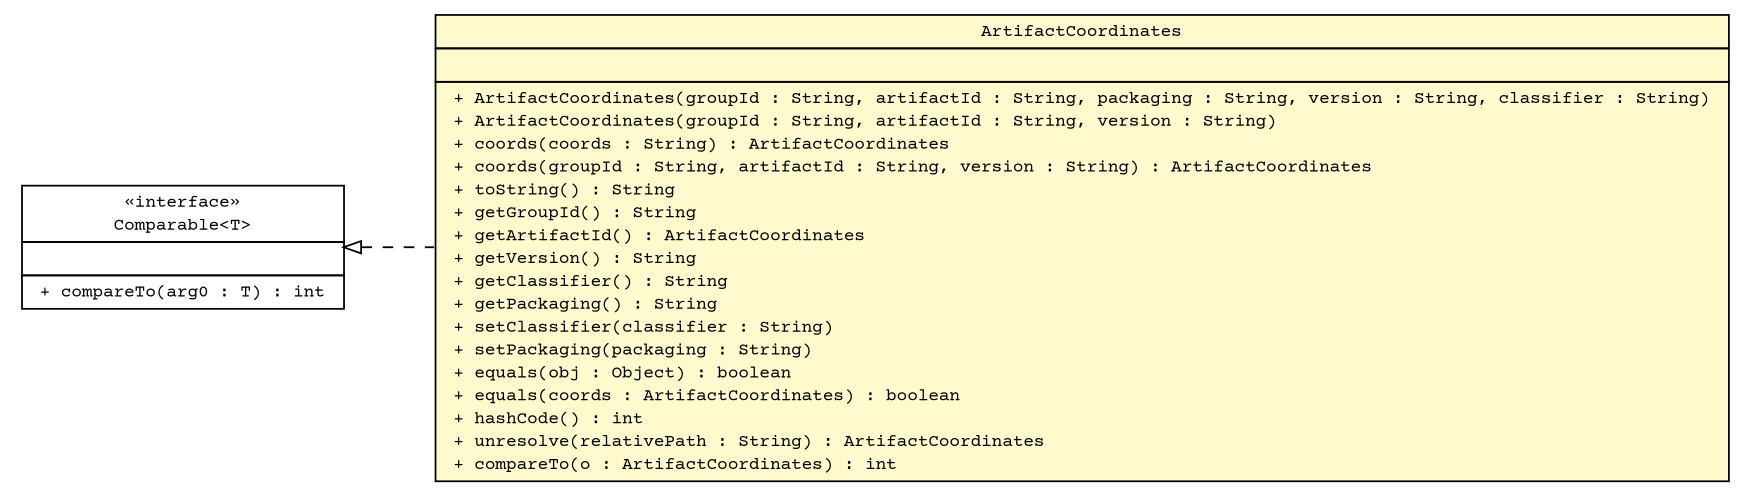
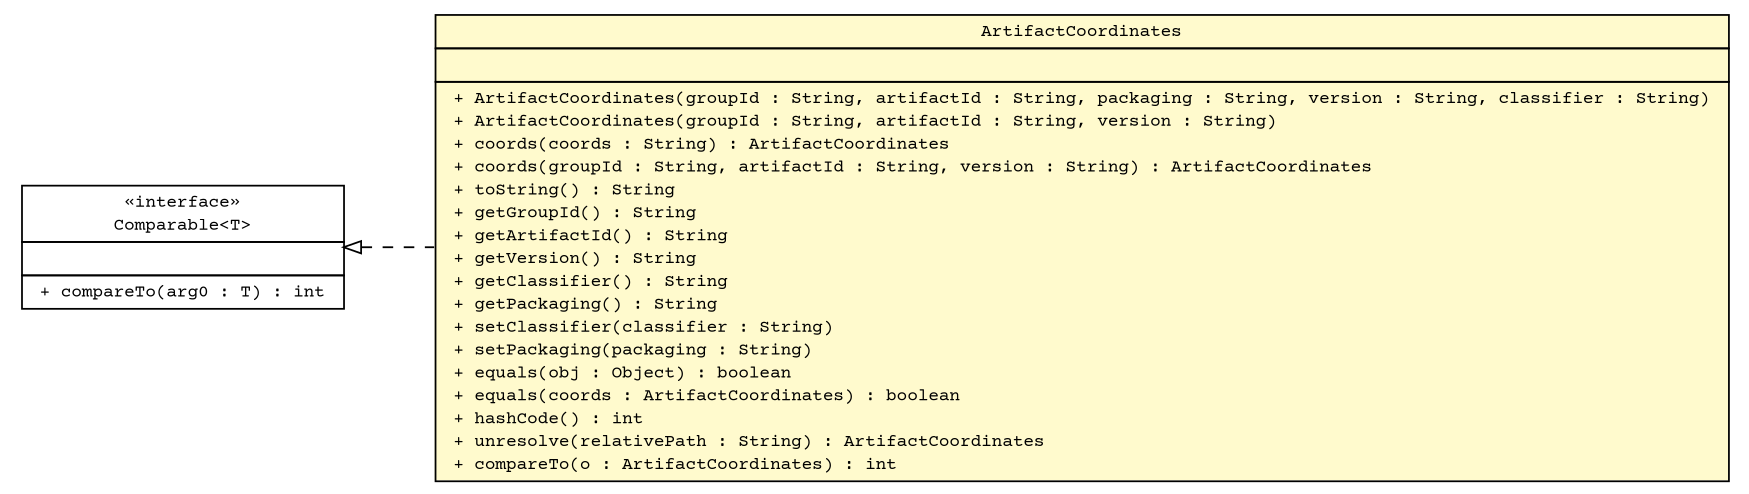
node "ArtifactCoordinates": text "+ getArtifactId() : ArtifactCoordinates" -> "+ getArtifactId() : String"
